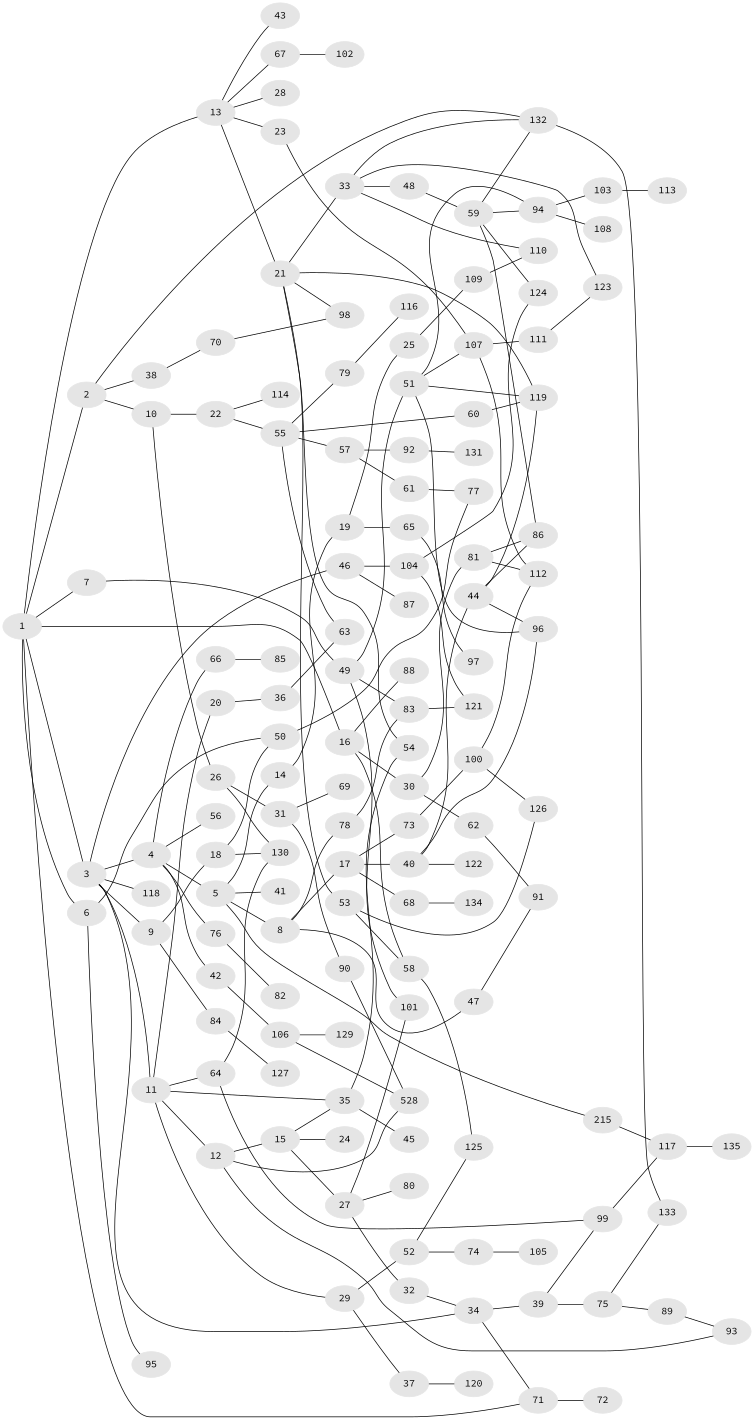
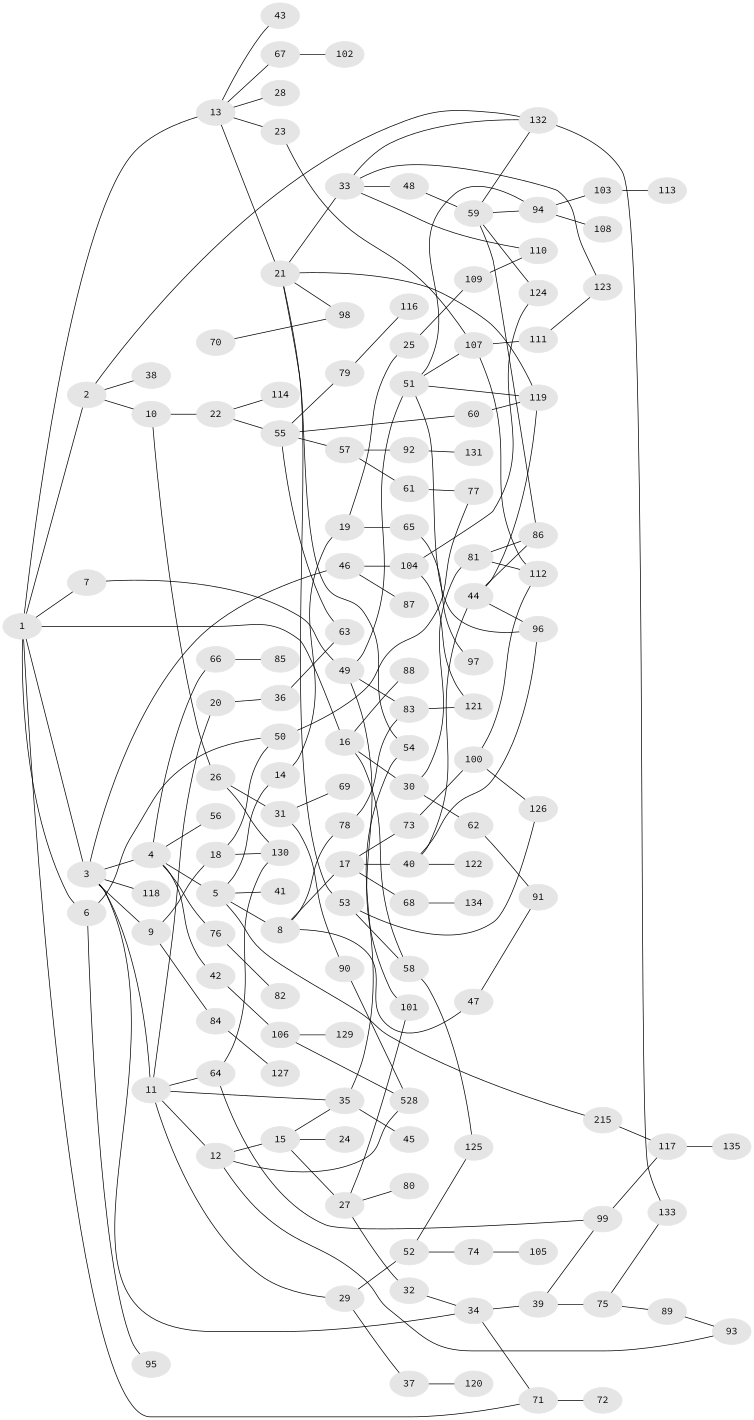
edge "70" -- "38": removed
